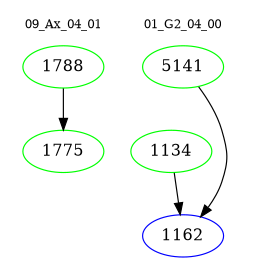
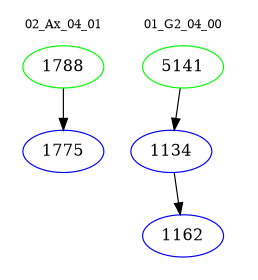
cluster "09_Ax_04_01": label "09_Ax_04_01" -> "02_Ax_04_01"
edge "5141" -> "1162": now "5141" -> "1134"
node "1775": color green -> blue
node "1134": color green -> blue
